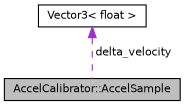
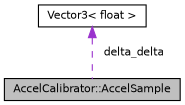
edge "AccelCalibrator::AccelSample" -> "Vector3< float >": label " delta_velocity" -> " delta_delta"
